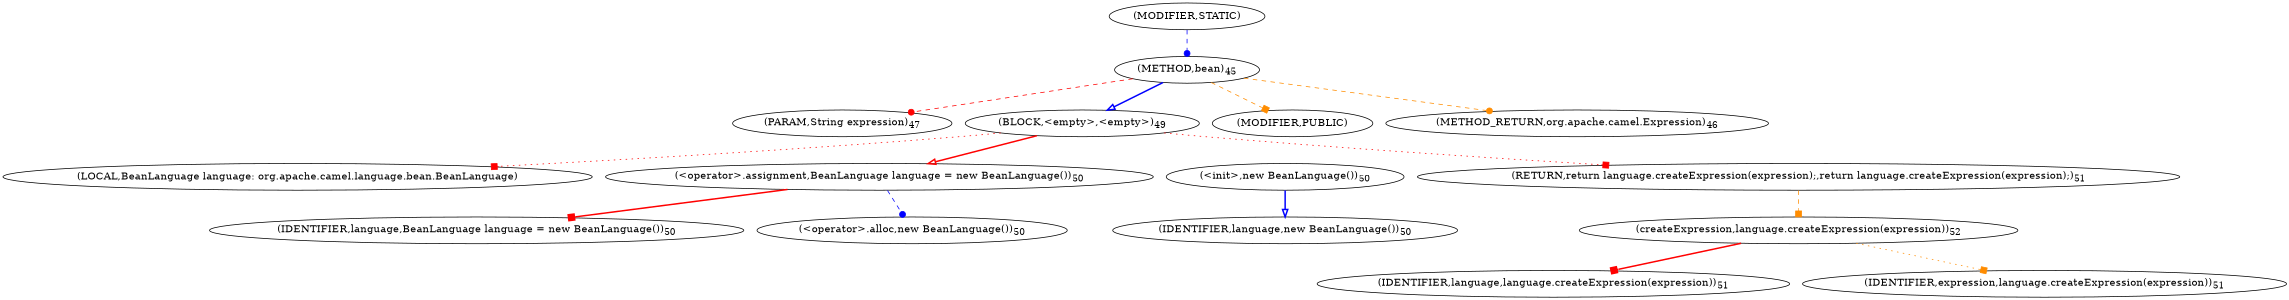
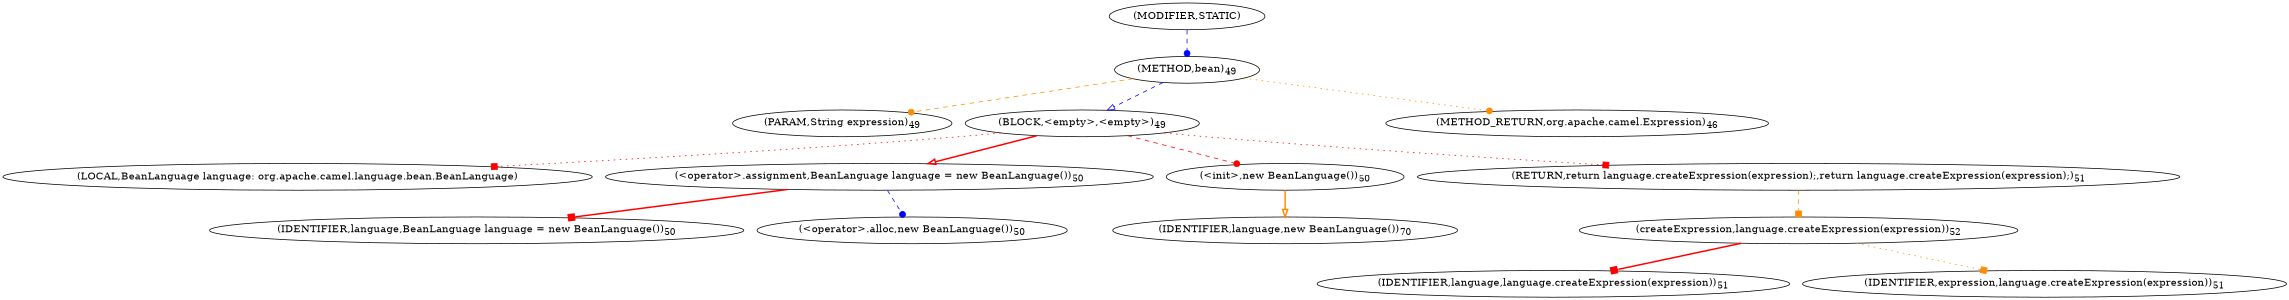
node "(METHOD,bean)": text "45" -> "49"
edge "(METHOD,bean)" -> "(METHOD_RETURN,org.apache.camel.Expression)": style dashed -> dotted
edge "(METHOD,bean)" -> "(PARAM,String expression)": color red -> darkorange
edge "(METHOD,bean)" -> "(BLOCK,<empty>,<empty>)": style bold -> dashed
node "(PARAM,String expression)": text "47" -> "49"
node "(MODIFIER,PUBLIC)": removed
edge "(BLOCK,<empty>,<empty>)" -> "(<init>,new BeanLanguage())": added
edge "(<init>,new BeanLanguage())" -> "(IDENTIFIER,language,new BeanLanguage())": color blue -> darkorange
node "(IDENTIFIER,language,new BeanLanguage())": text "50" -> "70"
